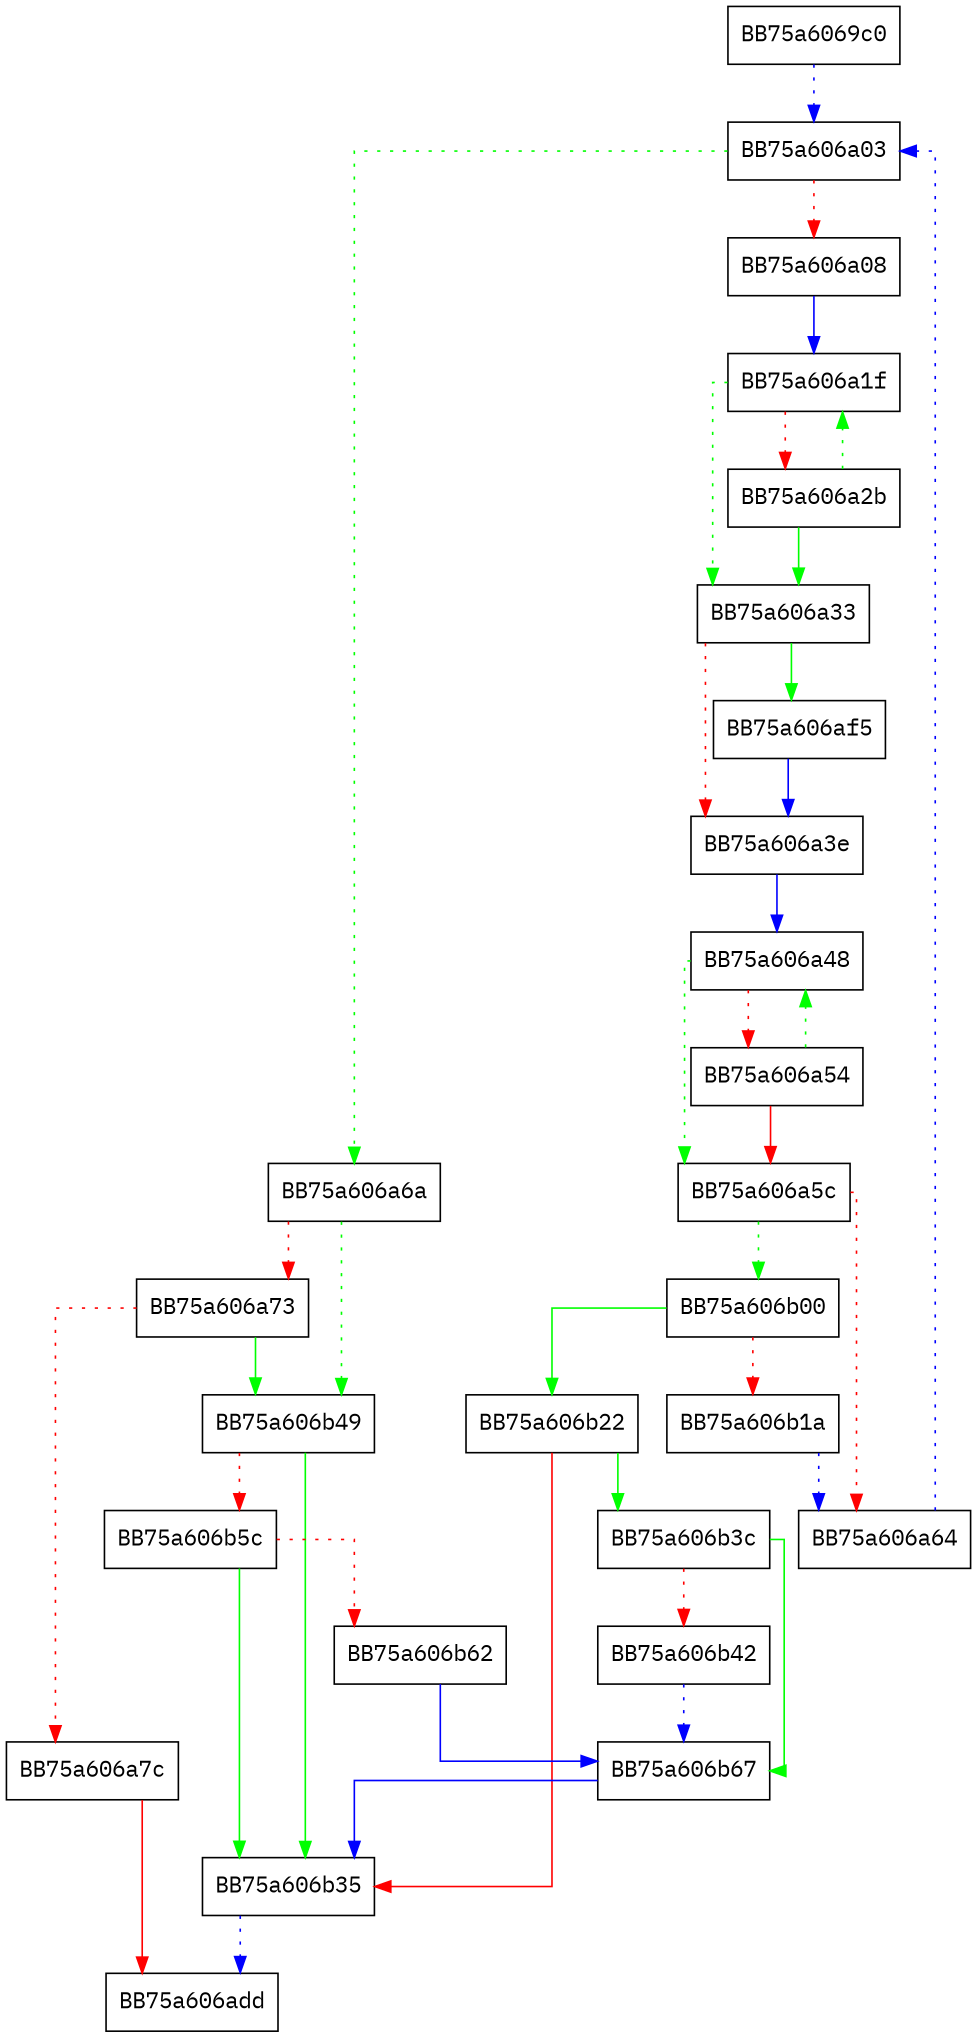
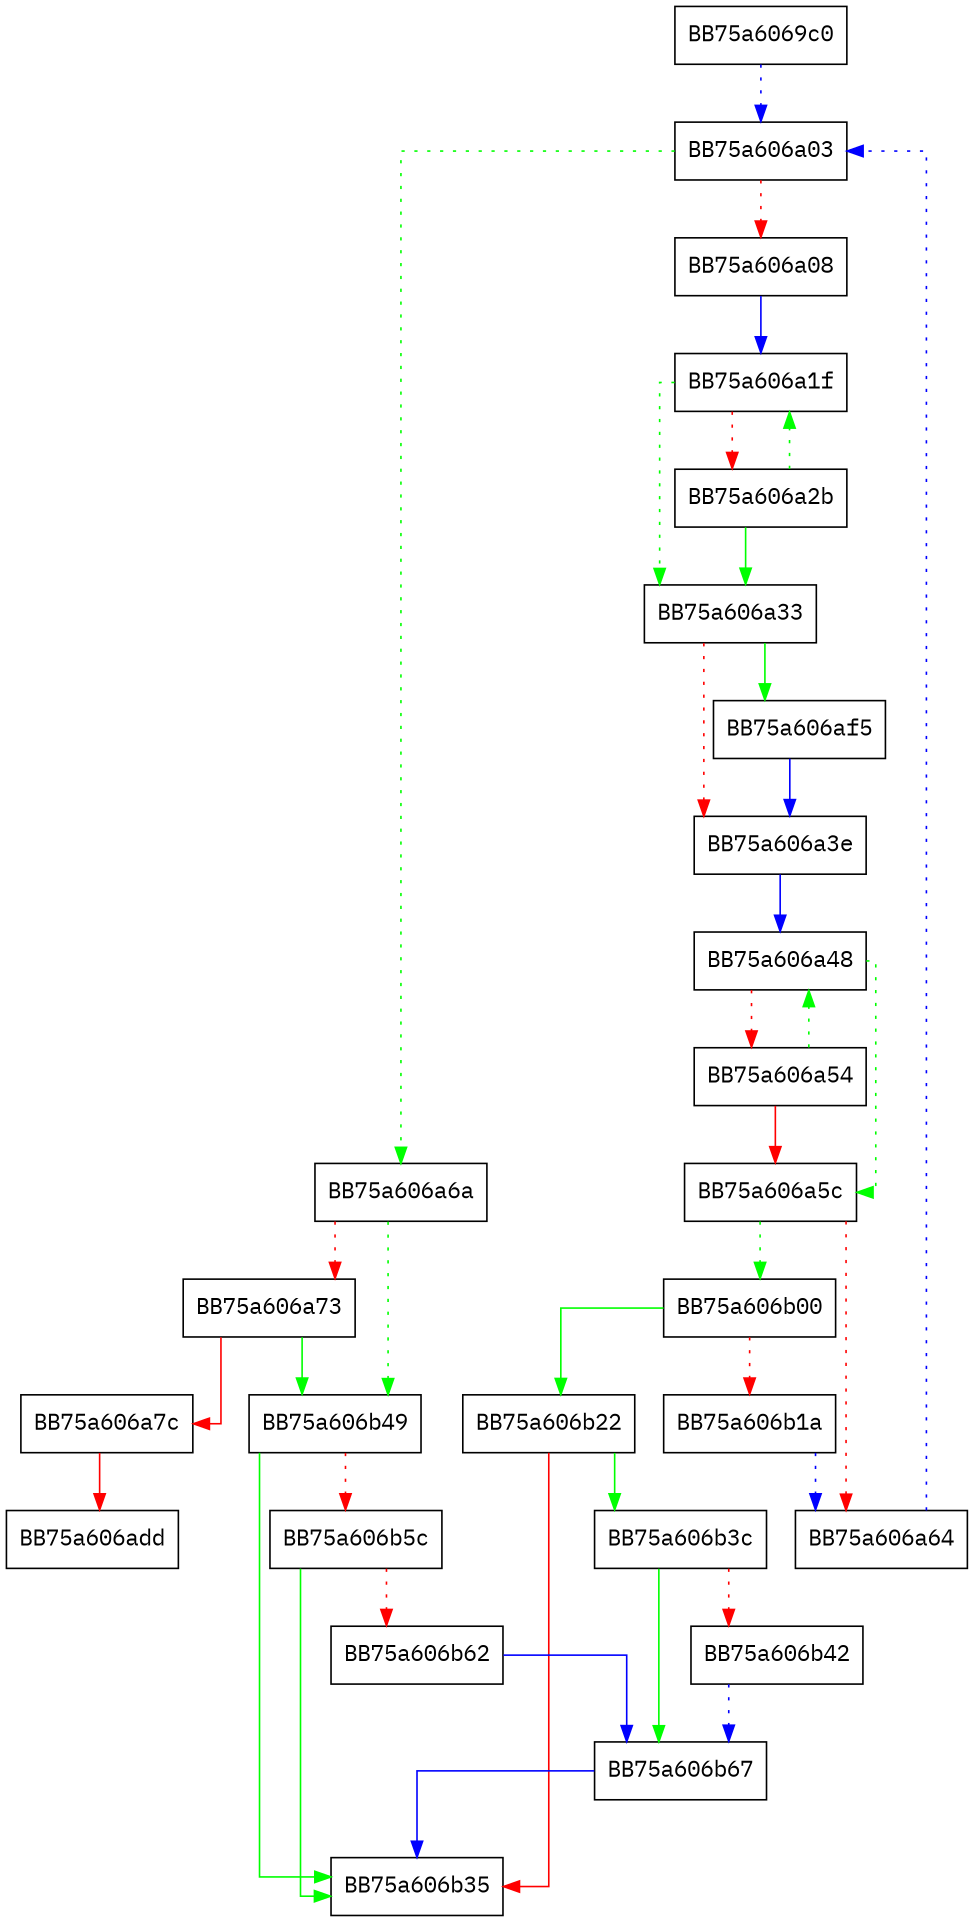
edge "BB75a606a73" -> "BB75a606a7c": style dotted -> solid
edge "BB75a606b35" -> "BB75a606add": removed
